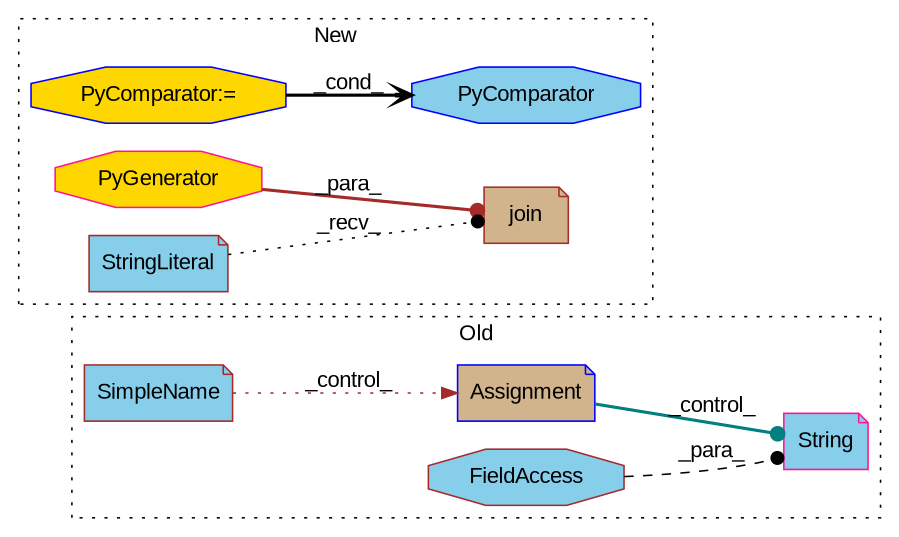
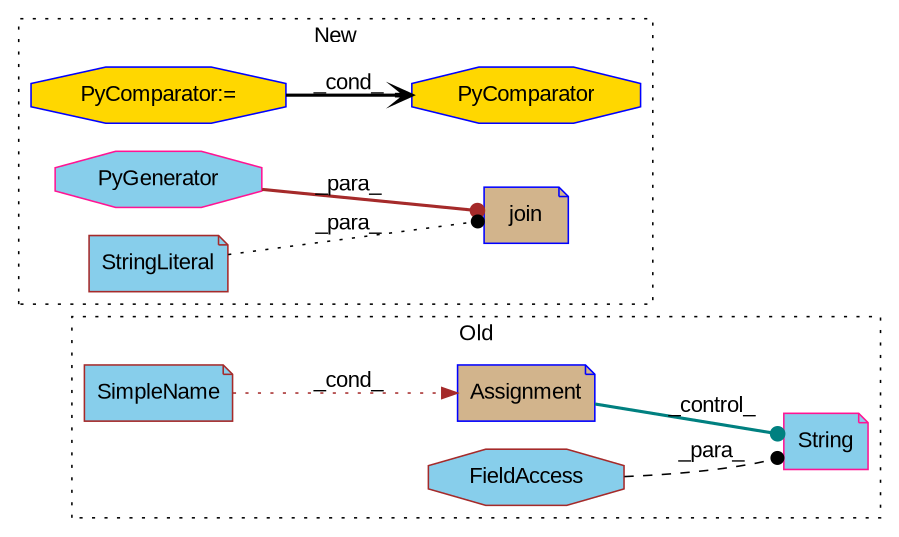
node "PyComparator": fillcolor skyblue -> gold
node "PyGenerator": fillcolor gold -> skyblue
node "join": color brown -> blue
edge "StringLiteral" -> "join": label "_recv_" -> "_para_"
edge "SimpleName" -> "Assignment": label "_control_" -> "_cond_"
